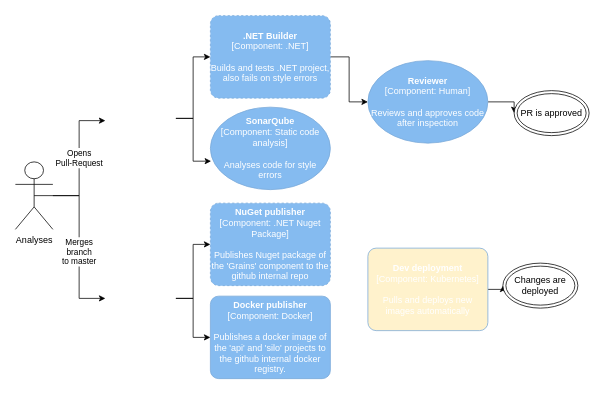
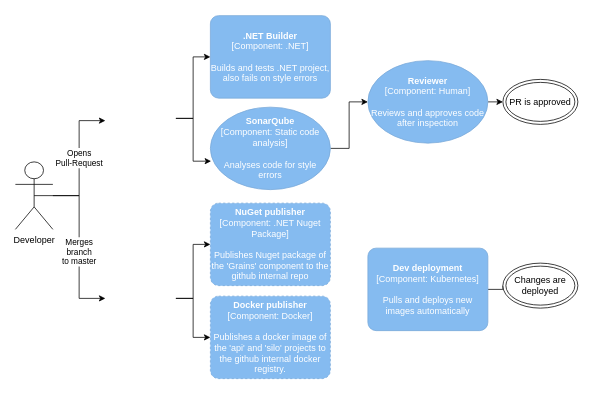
node ".NET Builder [Component: .NET] Builds and tests .NET project, also fails on style errors": style dashed -> solid
edge ".NET Builder [Component: .NET] Builds and tests .NET project, also fails on style errors" -> "Reviewer [Component: Human] Reviews and approves code after inspection": removed
node "PR is approved": moved (552, 113) -> (540, 102)
edge "SonarQube [Component: Static code analysis] Analyses code for style errors" -> "Reviewer [Component: Human] Reviews and approves code after inspection": added
node "Analyses": label "Analyses" -> "Developer"
node "Dev deployment [Component: Kubernetes] Pulls and deploys new images automatically": fillcolor #fff2cc -> #85bbf0
edge "Dev deployment [Component: Kubernetes] Pulls and deploys new images automatically" -> "Changes are deployed": arrowhead classic -> none
node "Docker publisher [Component: Docker] Publishes a docker image of the 'api' and 'silo' projects to the github internal docker registry.": style solid -> dashed
